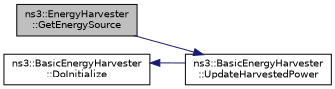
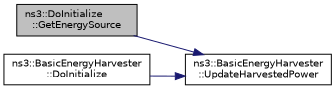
node "ns3::EnergyHarvester ::GetEnergySource": label "ns3::EnergyHarvester ::GetEnergySource" -> "ns3::DoInitialize ::GetEnergySource"
edge "ns3::BasicEnergyHarvester ::UpdateHarvestedPower" -> "ns3::BasicEnergyHarvester ::DoInitialize": reversed
